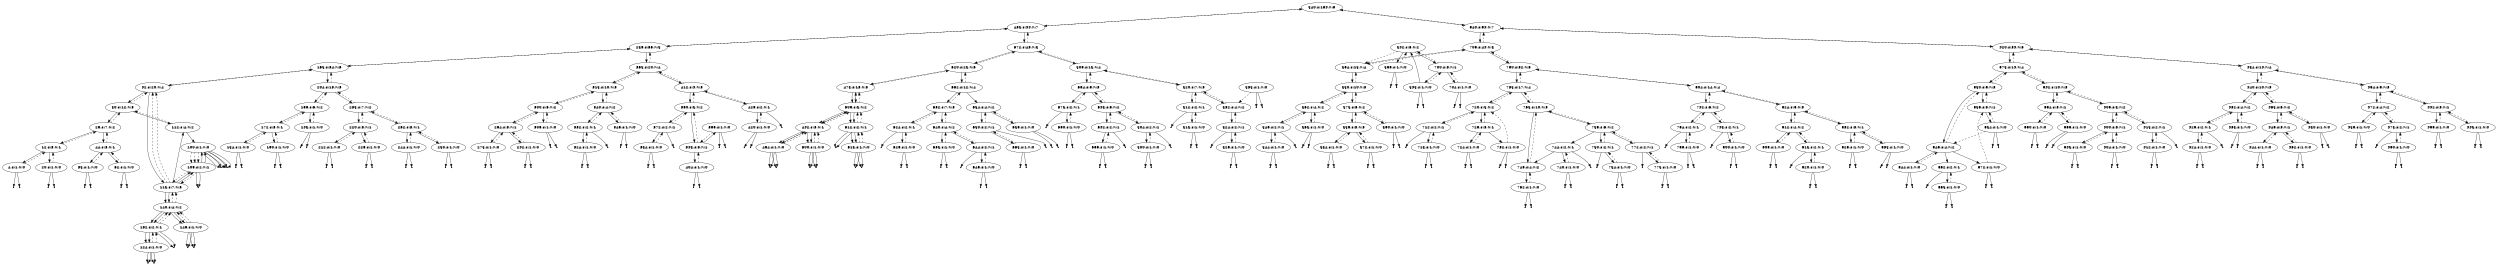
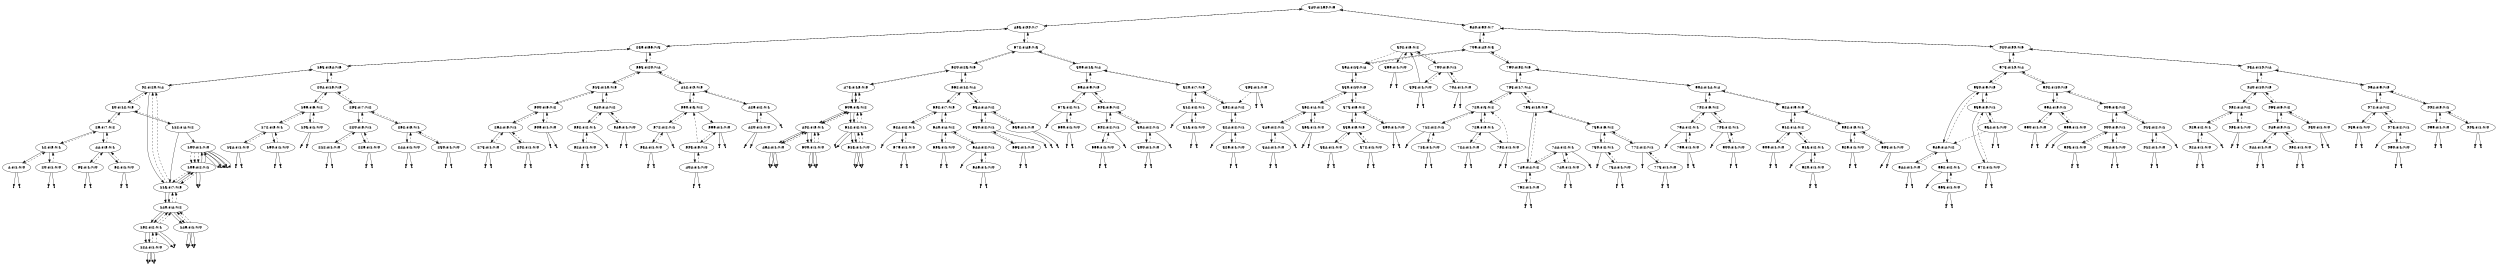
edge "564,s:4,h:2" -> "552,s:12,h:4": added
edge "380,s:6,h:2" -> "396,s:3,h:1": now "380,s:6,h:2" -> "388,s:1,h:0"
edge "768,s:5,h:2" -> "744,s:2,h:1": now "748,s:4,h:2" -> "744,s:2,h:1"
node "528,s:1,h:0": label "528,s:1,h:0" -> "578,s:1,h:0"
edge "744,s:2,h:1" -> "748,s:4,h:2": style solid -> dashed
edge "848,s:4,h:2" -> "872,s:1,h:0": now "868,s:3,h:1" -> "872,s:1,h:0"
edge "116,s:7,h:3" -> "112,s:4,h:2": reversed
